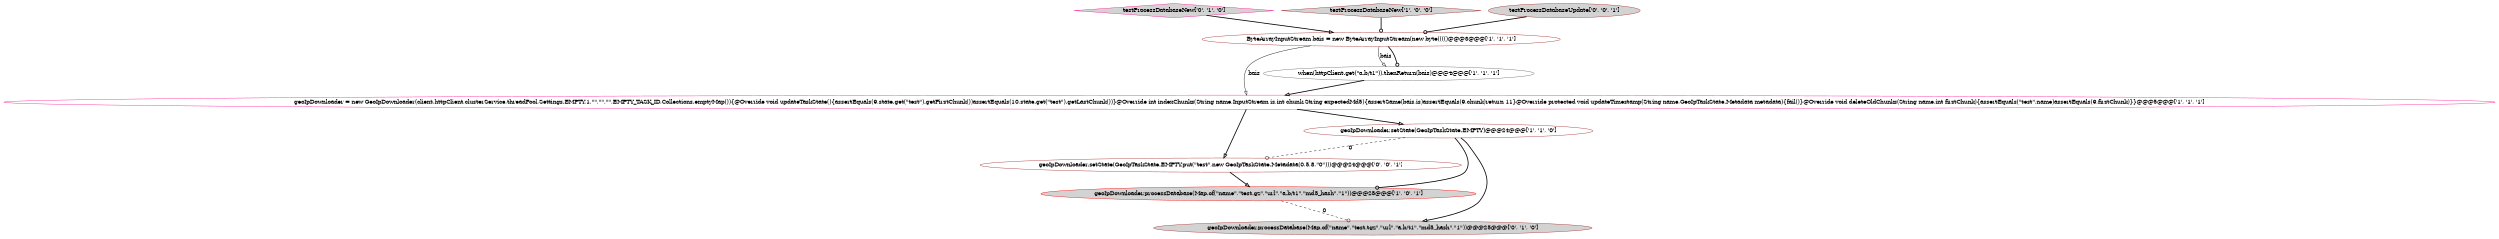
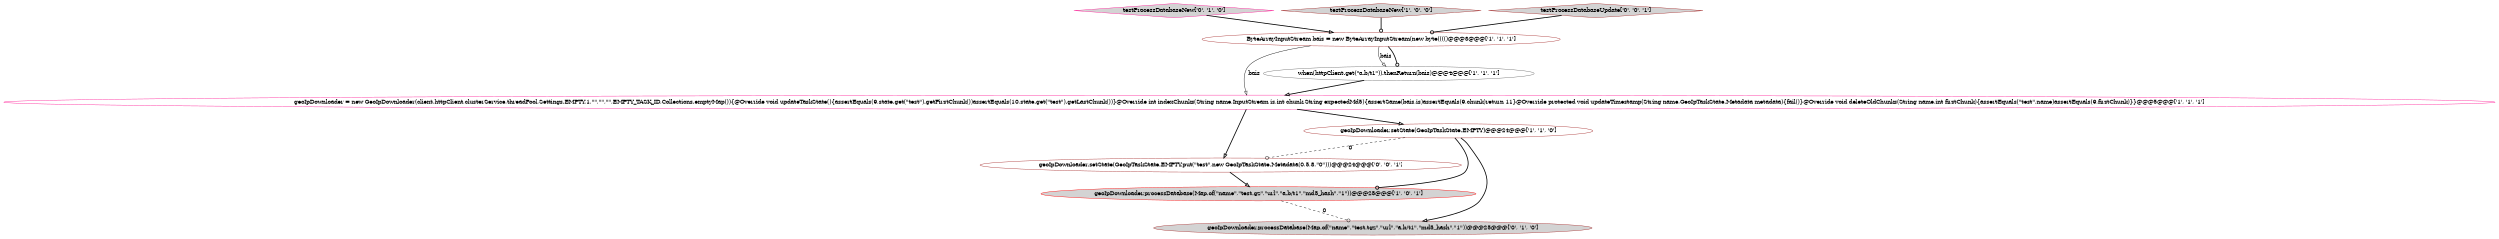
node "testProcessDatabaseUpdate['0', '0', '1']": shape ellipse -> diamond
